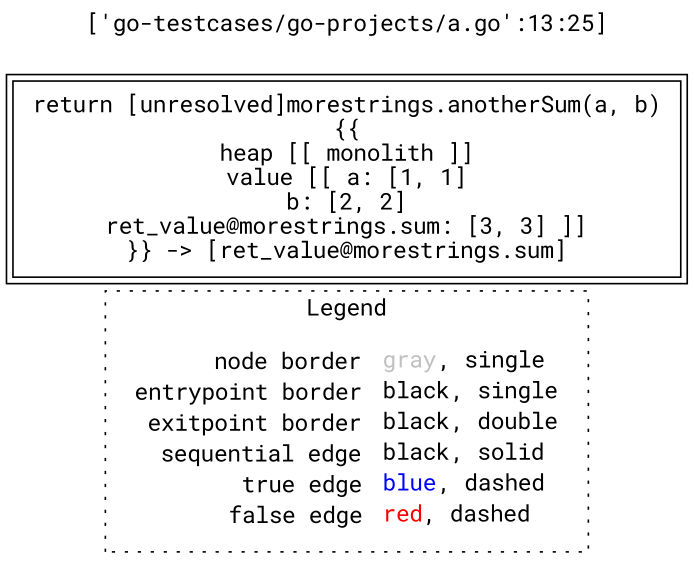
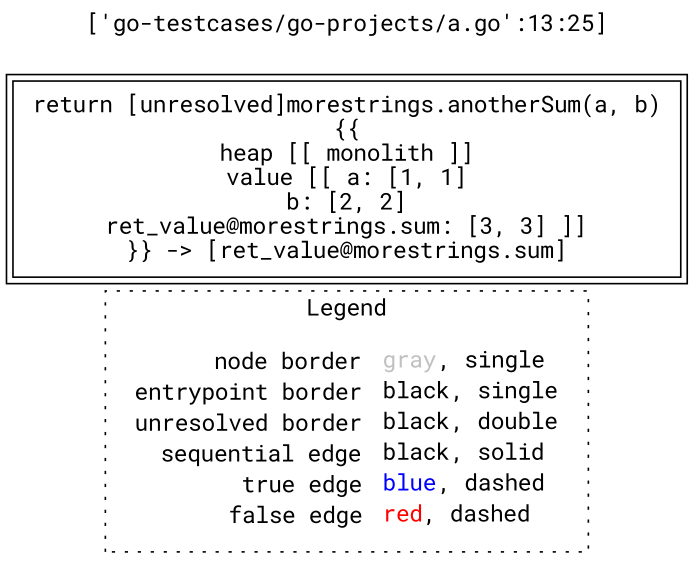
node "node border": text "exitpoint border" -> "unresolved border"
